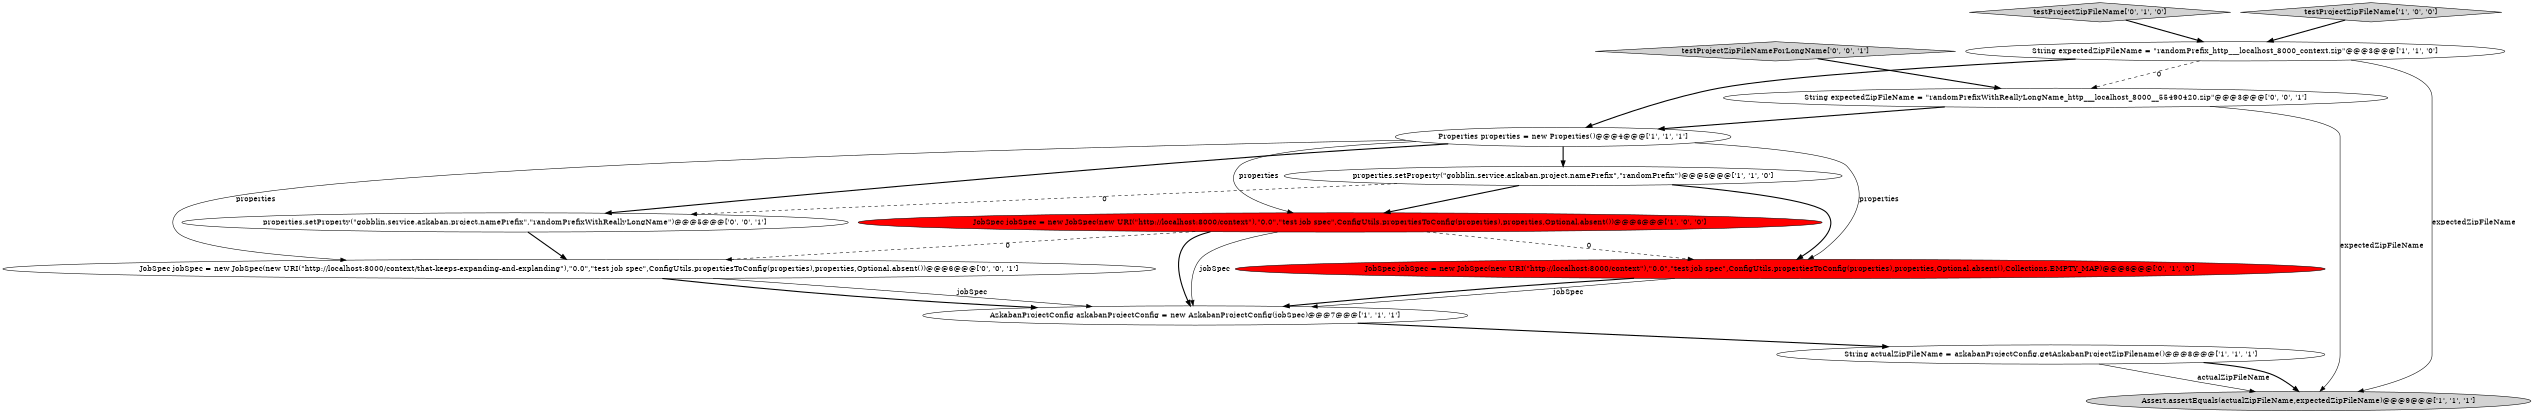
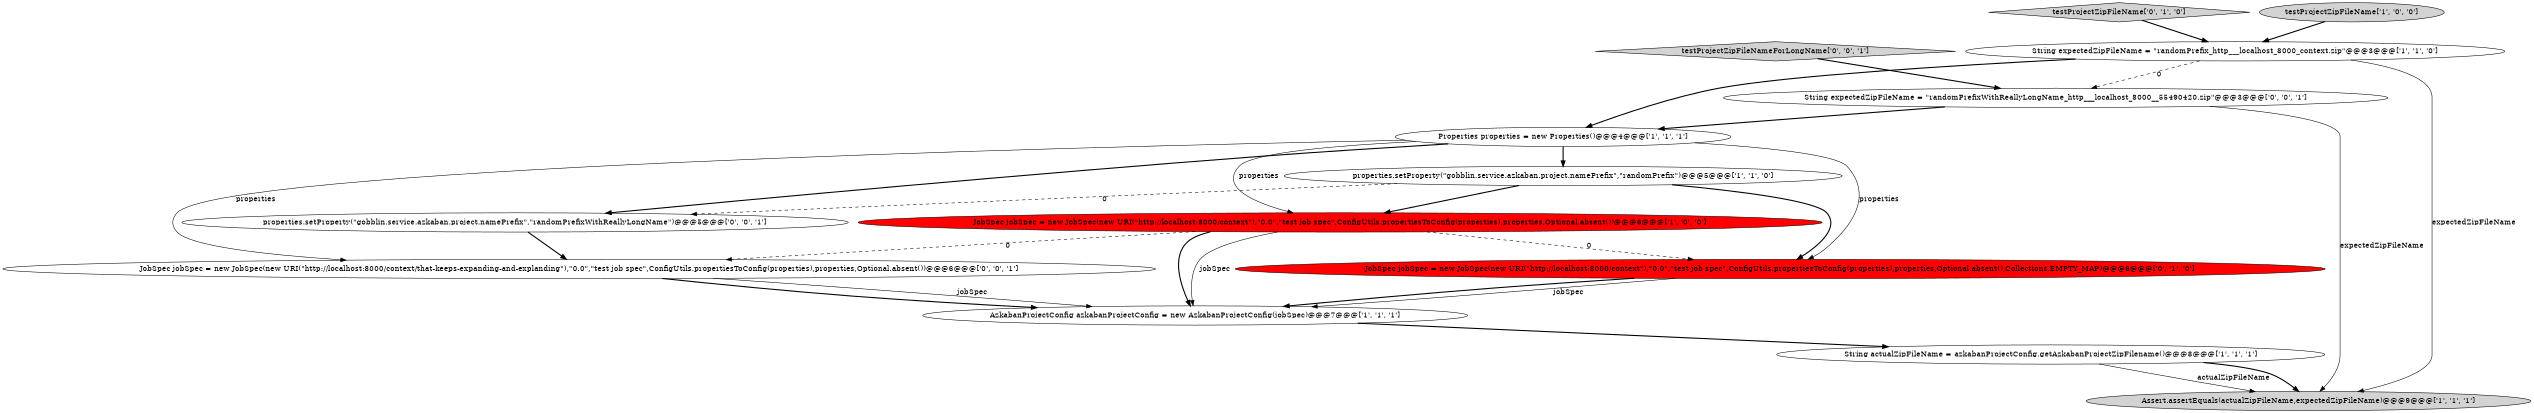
node "testProjectZipFileName['1', '0', '0']": shape diamond -> ellipse
